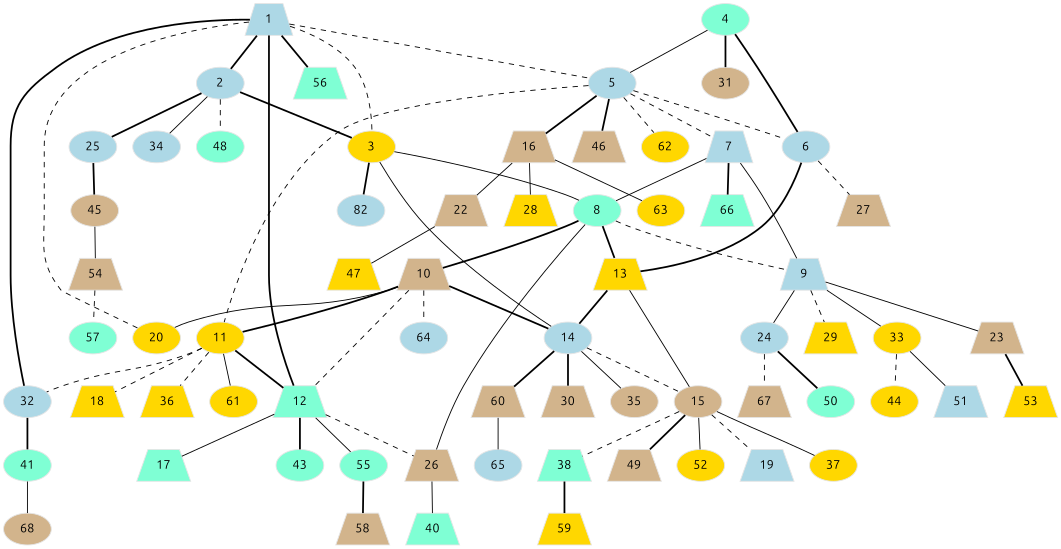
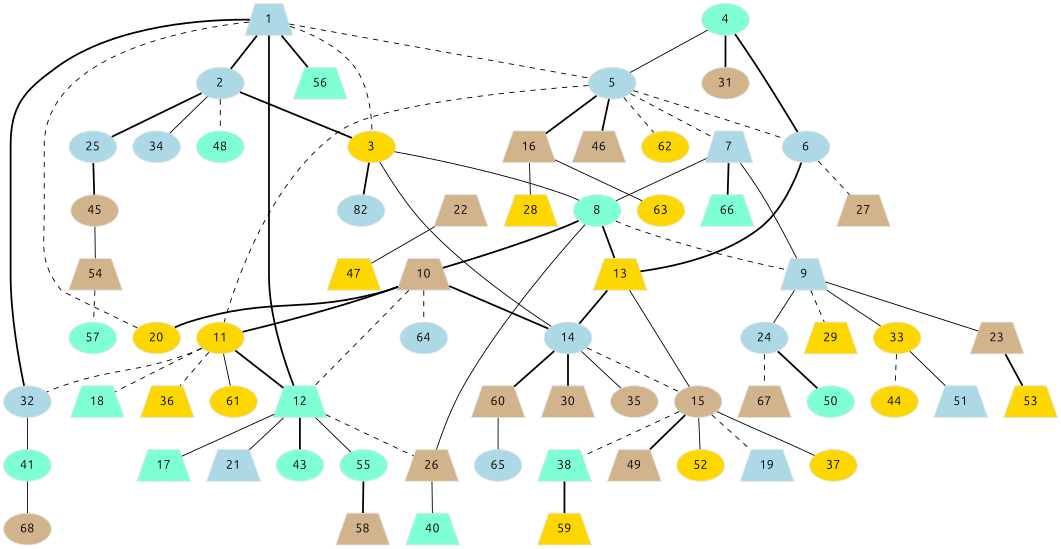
edge "16" -- "22": removed
edge "10" -- "20": style solid -> bold
node "18": fillcolor gold -> aquamarine
edge "32" -- "41": style bold -> solid
node "21": added
